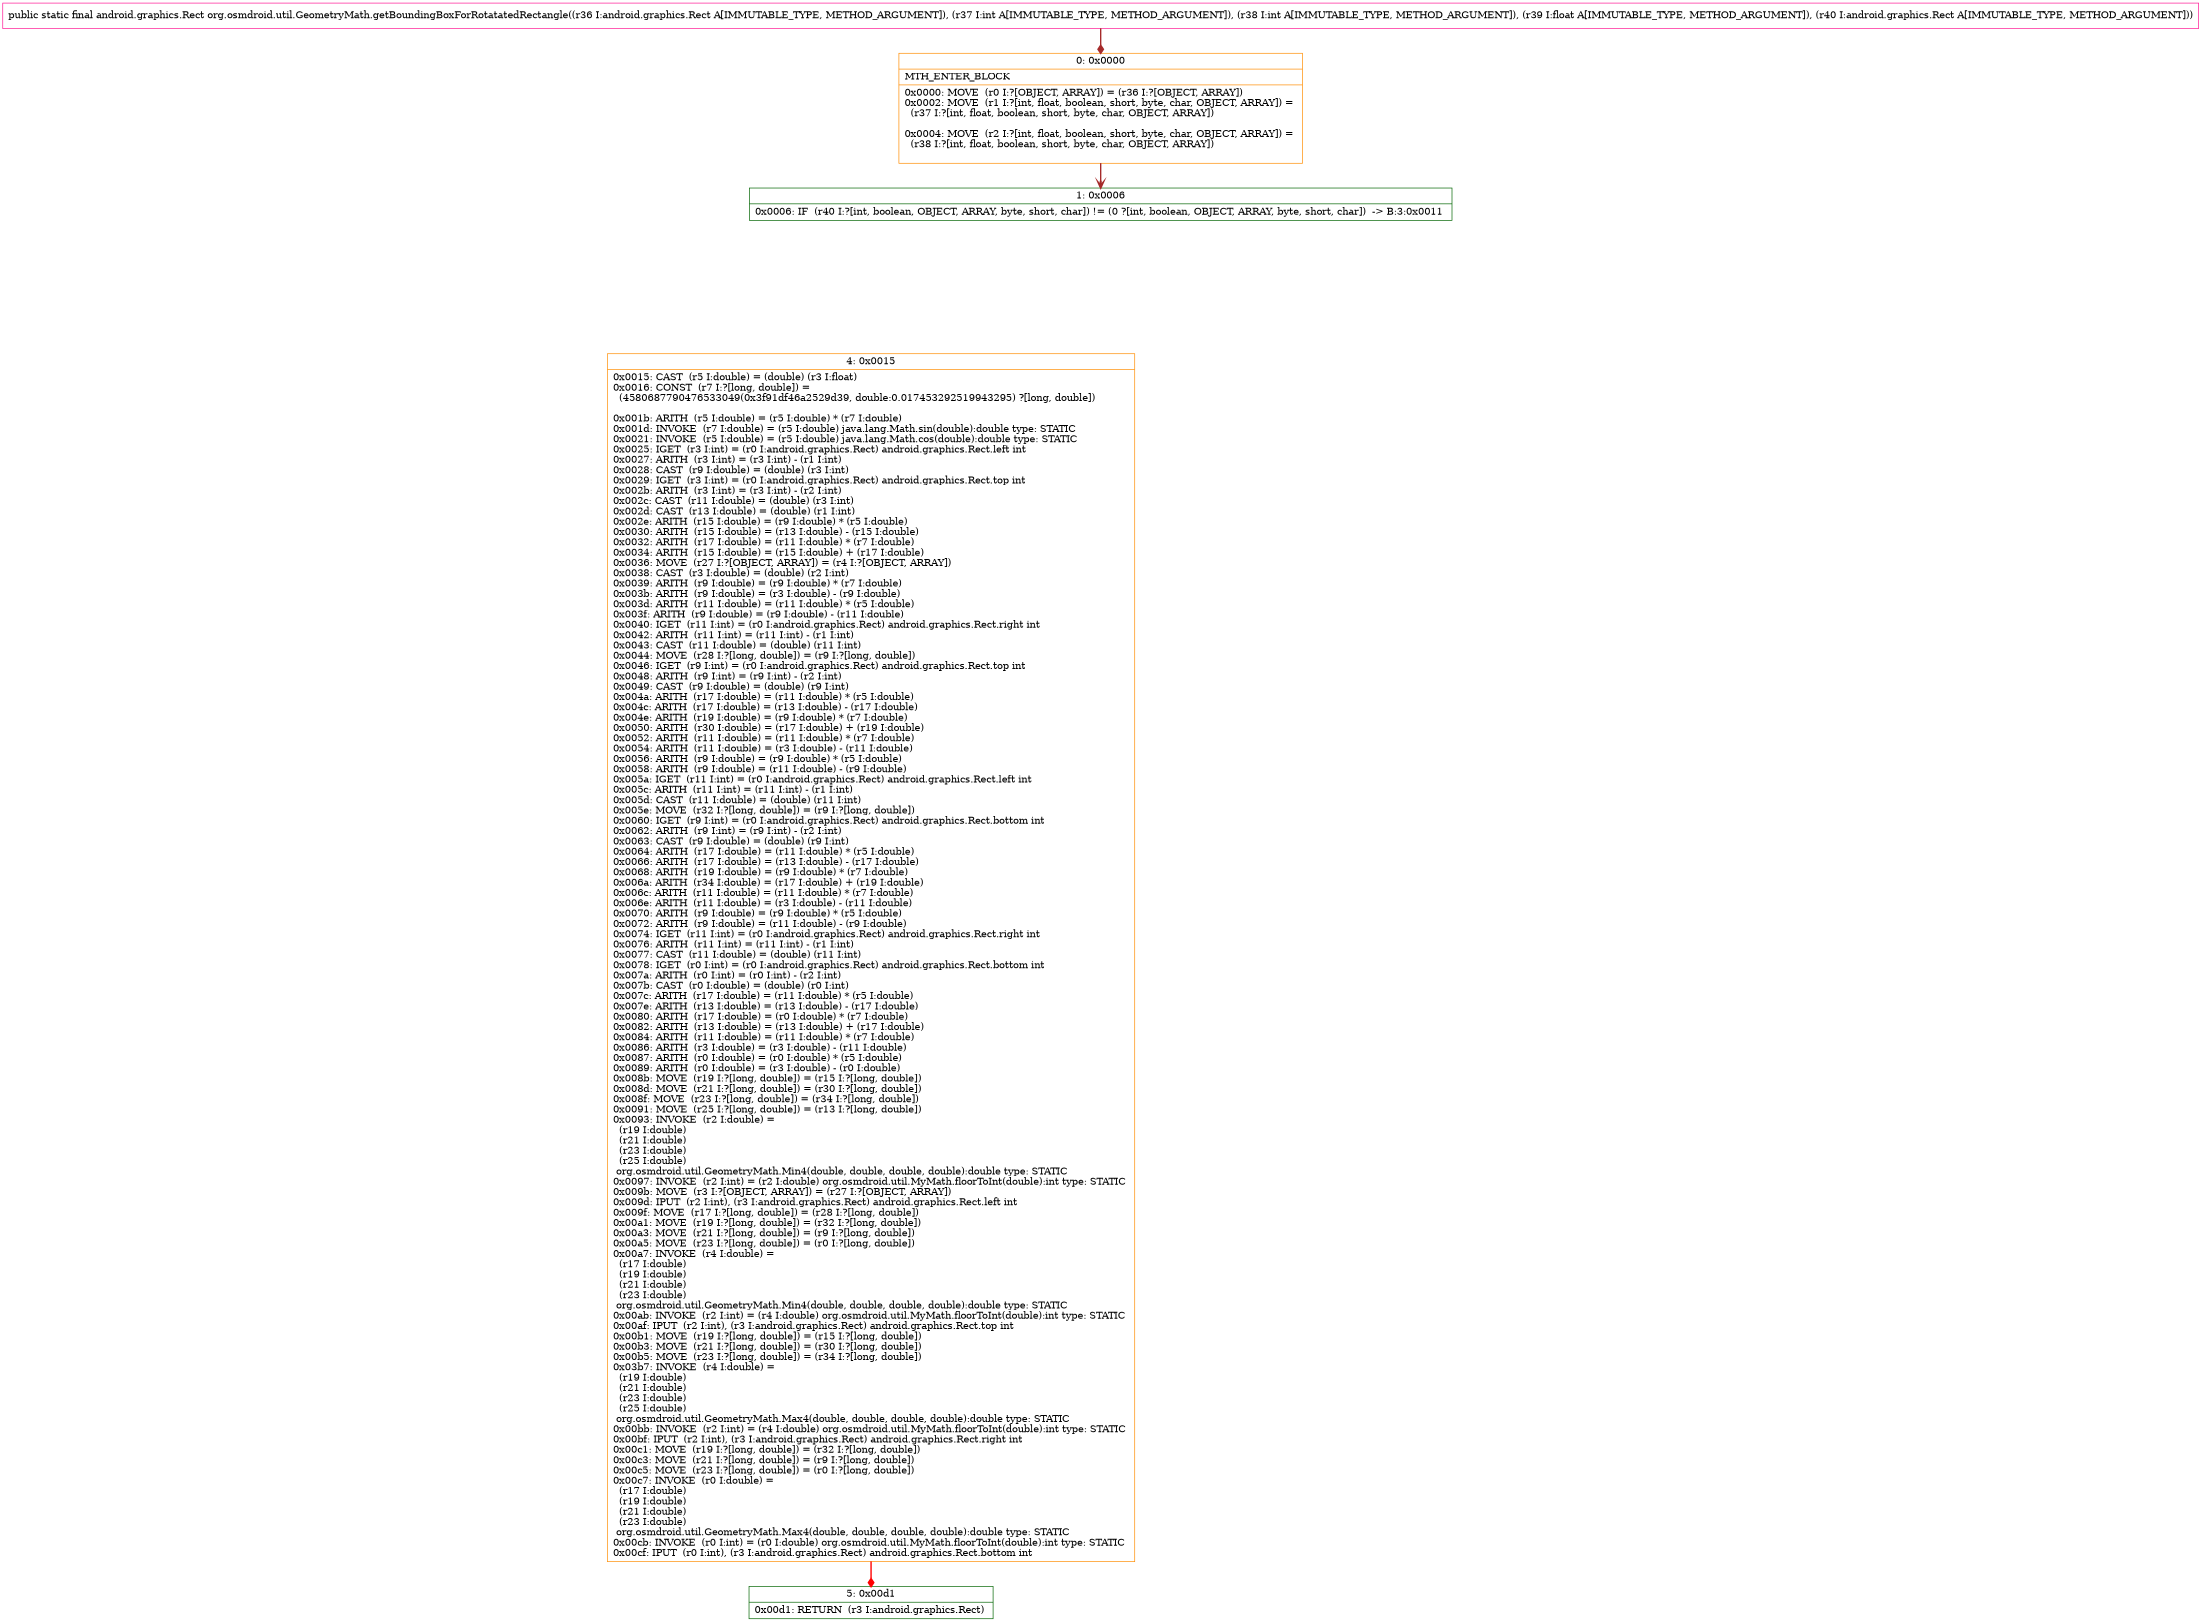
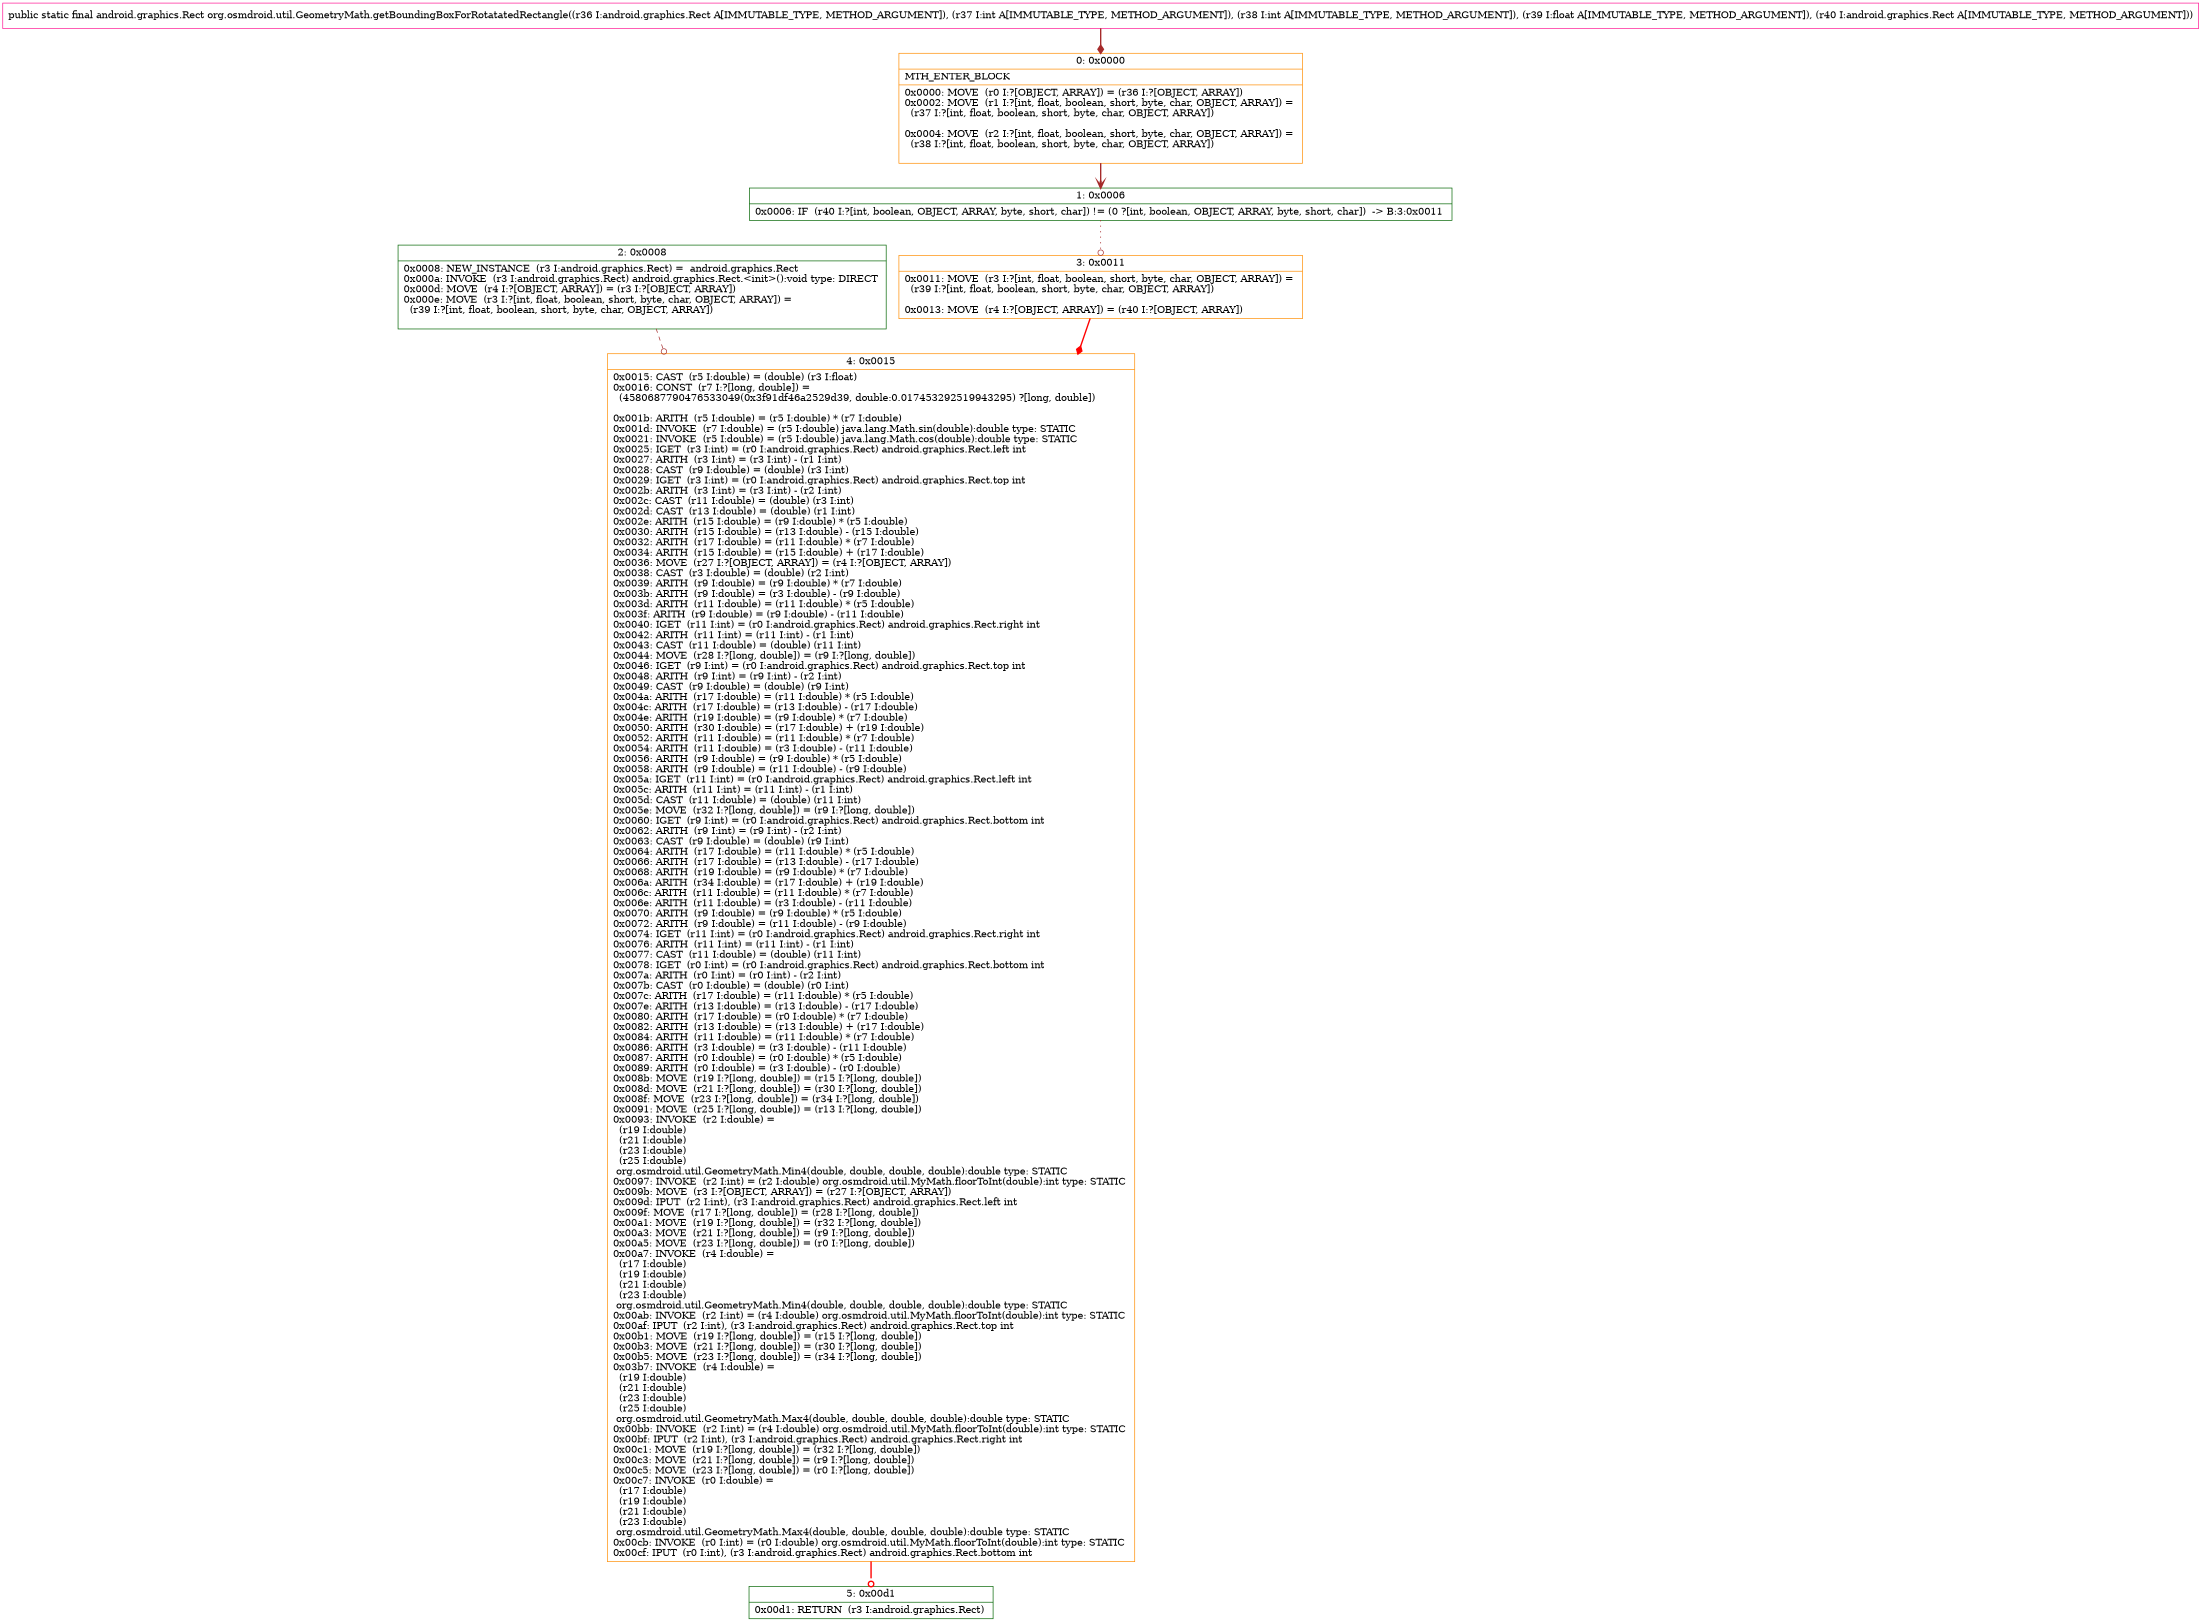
node "2: 0x0008": added
node "3: 0x0011": added
edge "4: 0x0015" -> "5: 0x00d1": arrowhead diamond -> odot
